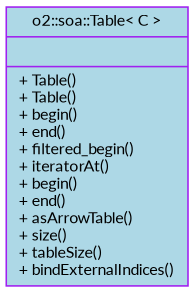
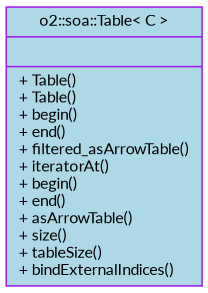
node "o2::soa::Table< C >": text "+ filtered_begin()" -> "+ filtered_asArrowTable()"
